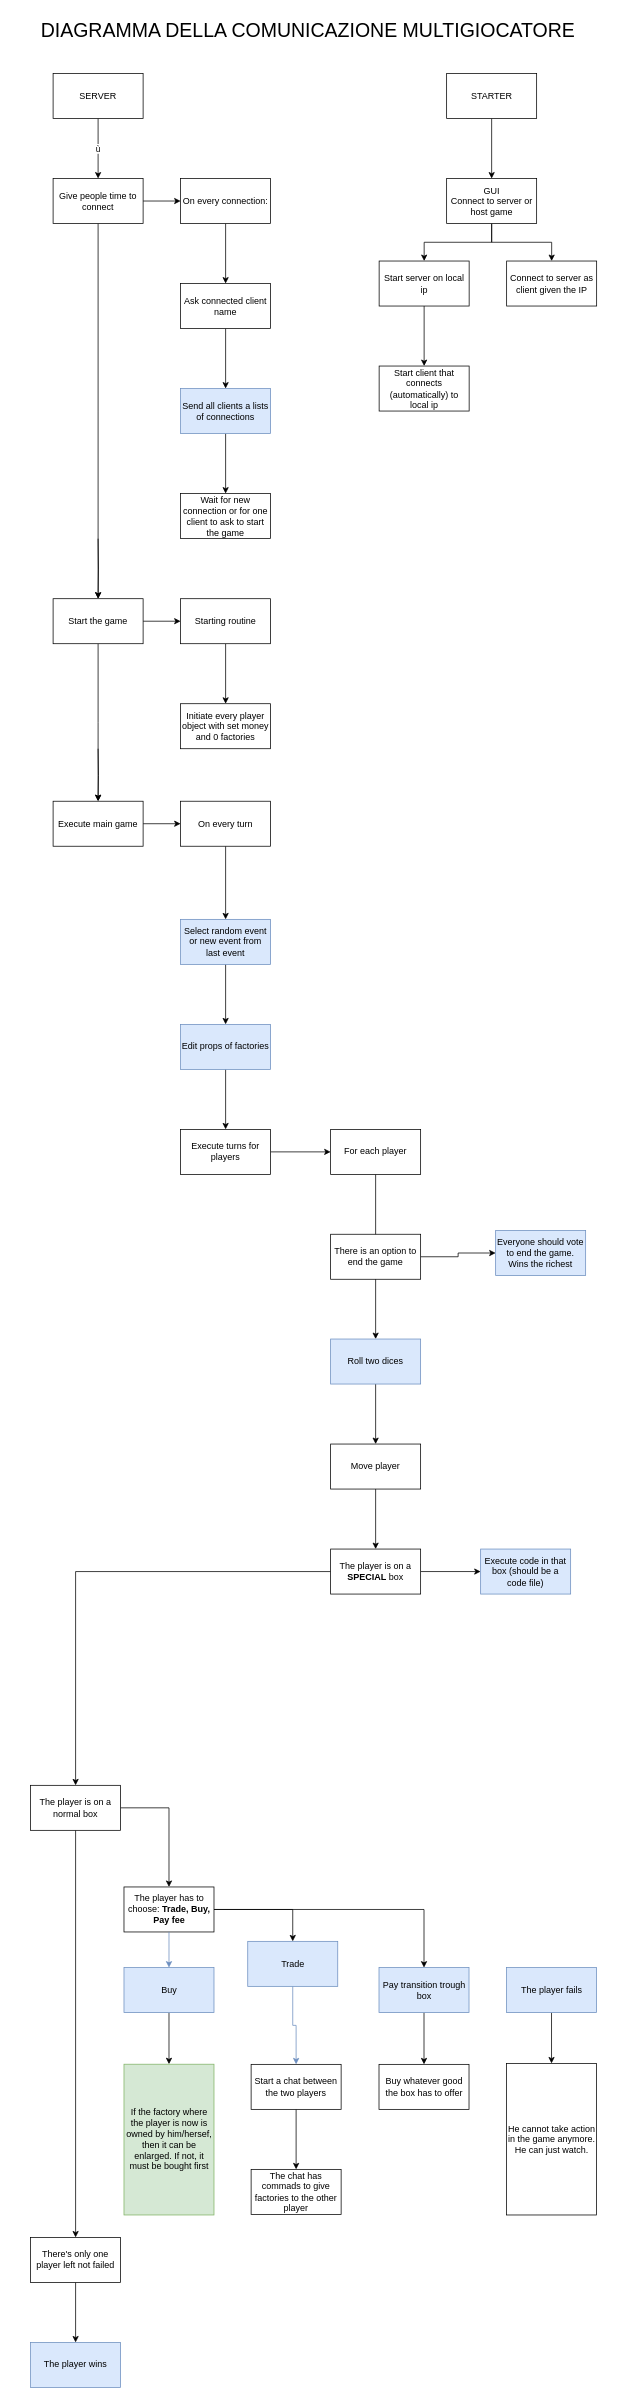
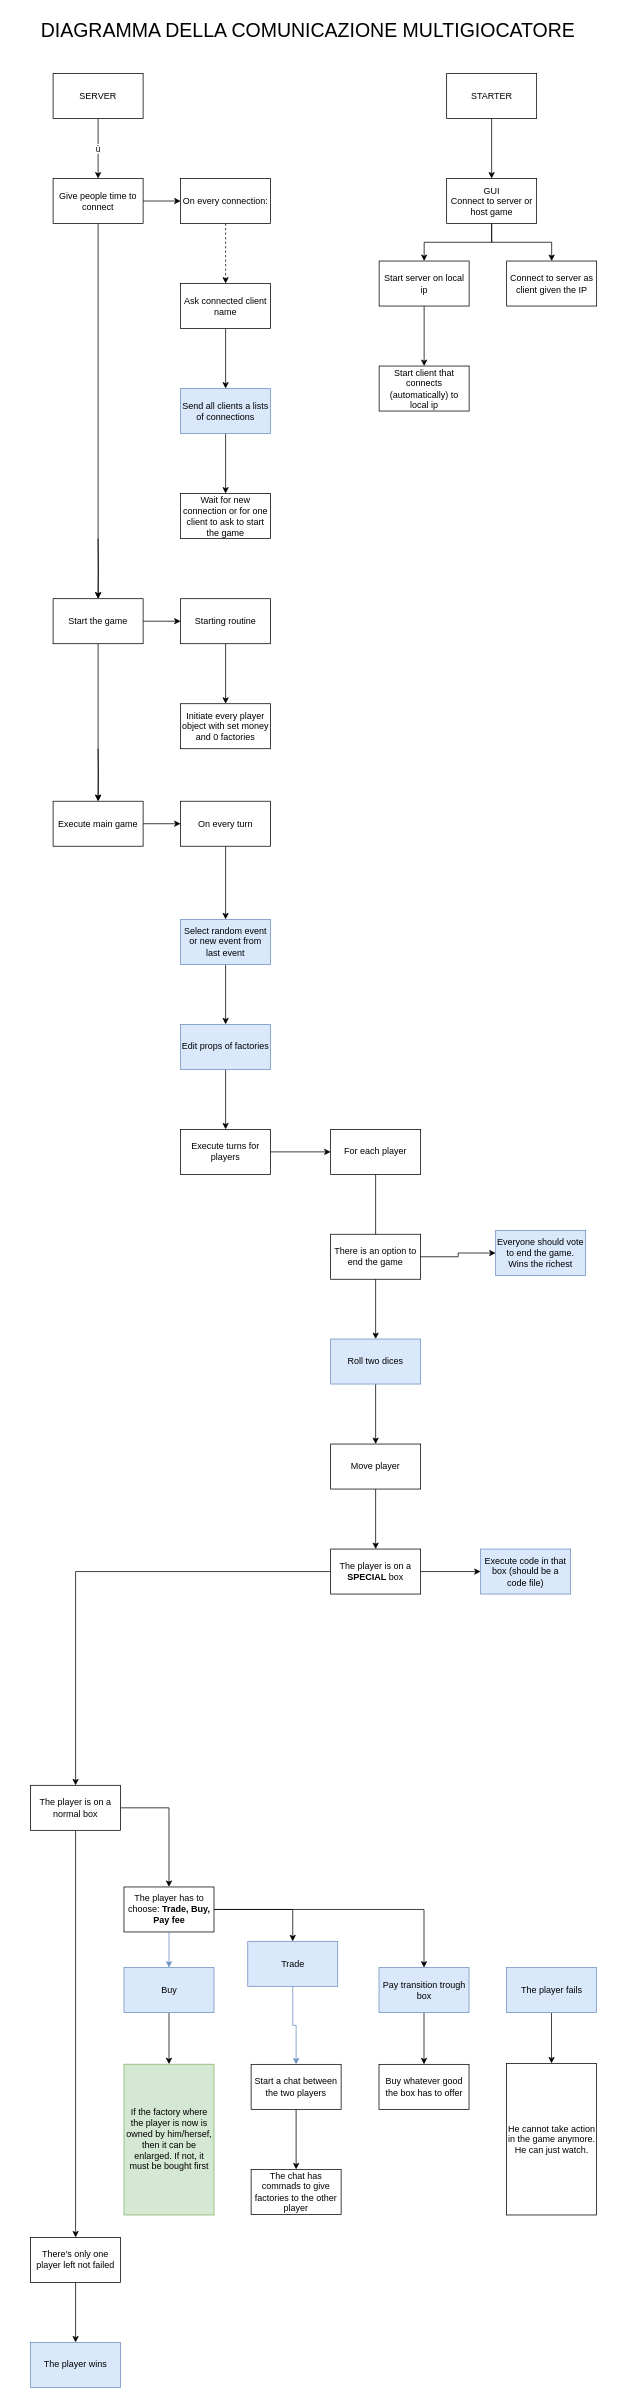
edge "On every connection:" -> "Ask connected client name": style solid -> dashed
